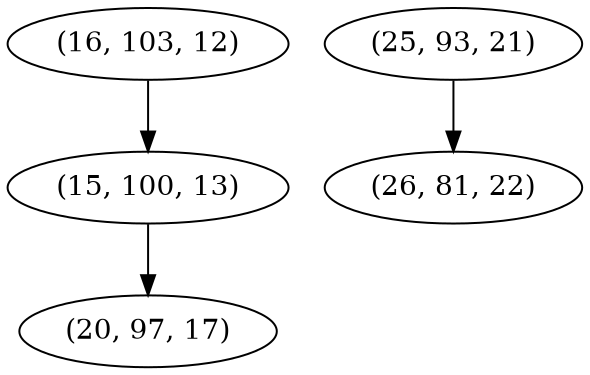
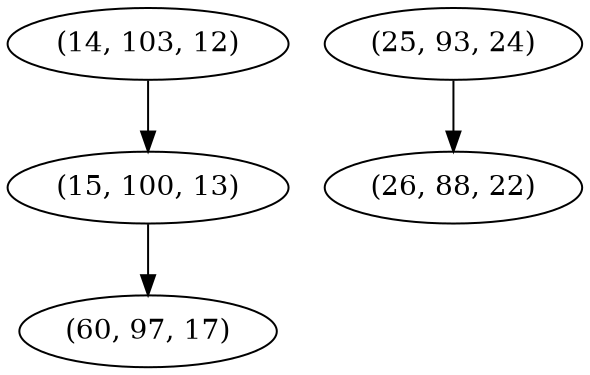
node "(16, 103, 12)": label "(16, 103, 12)" -> "(14, 103, 12)"
node "(25, 93, 21)": label "(25, 93, 21)" -> "(25, 93, 24)"
node "(26, 81, 22)": label "(26, 81, 22)" -> "(26, 88, 22)"
node "(20, 97, 17)": label "(20, 97, 17)" -> "(60, 97, 17)"
